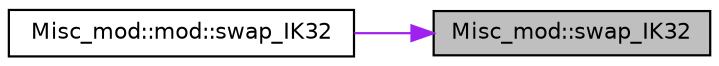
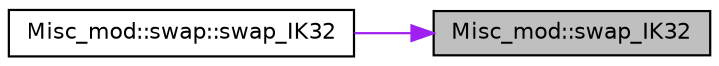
node "Misc_mod::mod::swap_IK32": label "Misc_mod::mod::swap_IK32" -> "Misc_mod::swap::swap_IK32"
